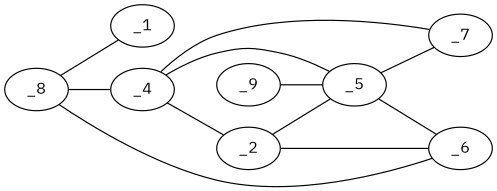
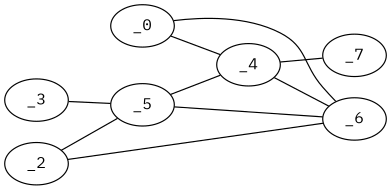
node "_1": removed
edge "_7" -- "_5": removed
node "_9": label "_9" -> "_3"
node "_8": label "_8" -> "_0"
edge "_4" -- "_2": now "_4" -- "_6"
